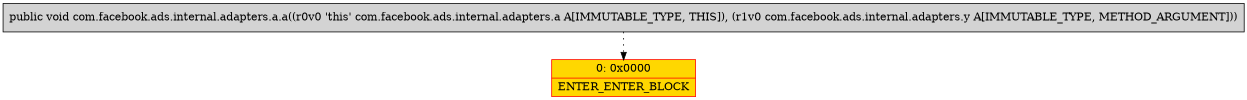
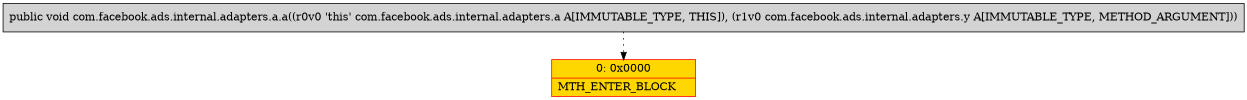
node "0: 0x0000": text "ENTER_ENTER_BLOCK" -> "MTH_ENTER_BLOCK"
